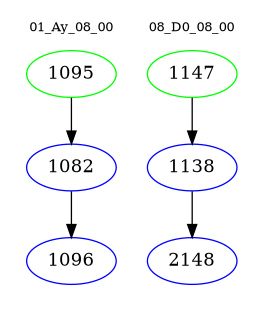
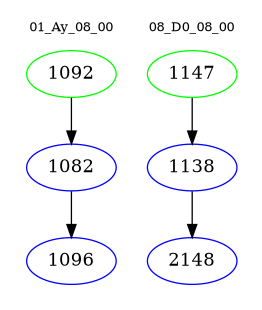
node "1095": label "1095" -> "1092"
